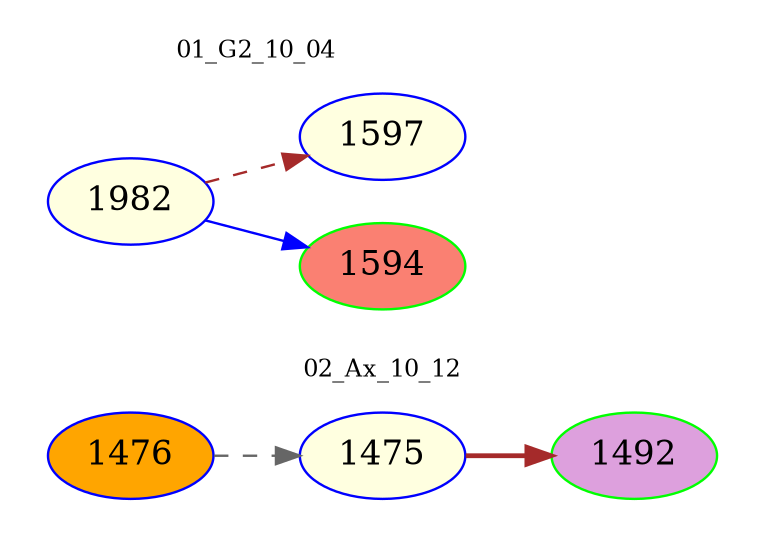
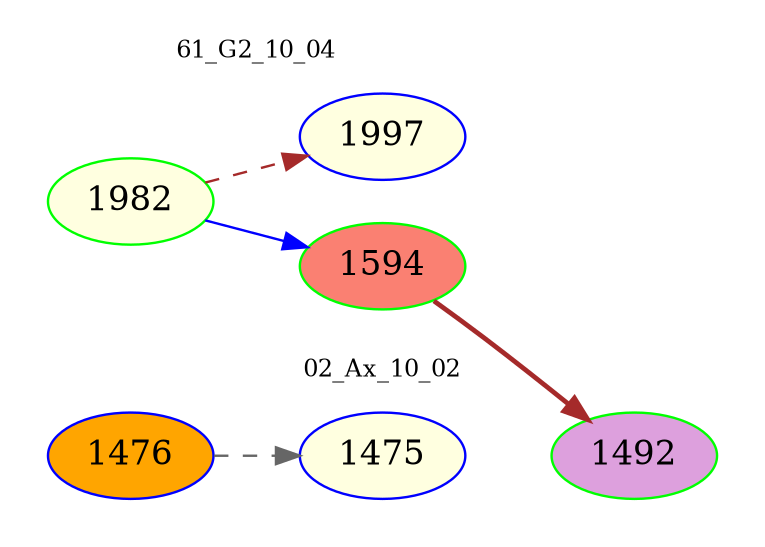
cluster "01_G2_10_04": label "01_G2_10_04" -> "61_G2_10_04"
node "1597": label "1597" -> "1997"
node "1982": color blue -> green
cluster "02_Ax_10_12": label "02_Ax_10_12" -> "02_Ax_10_02"
edge "1475" -> "1492": now "1594" -> "1492"
